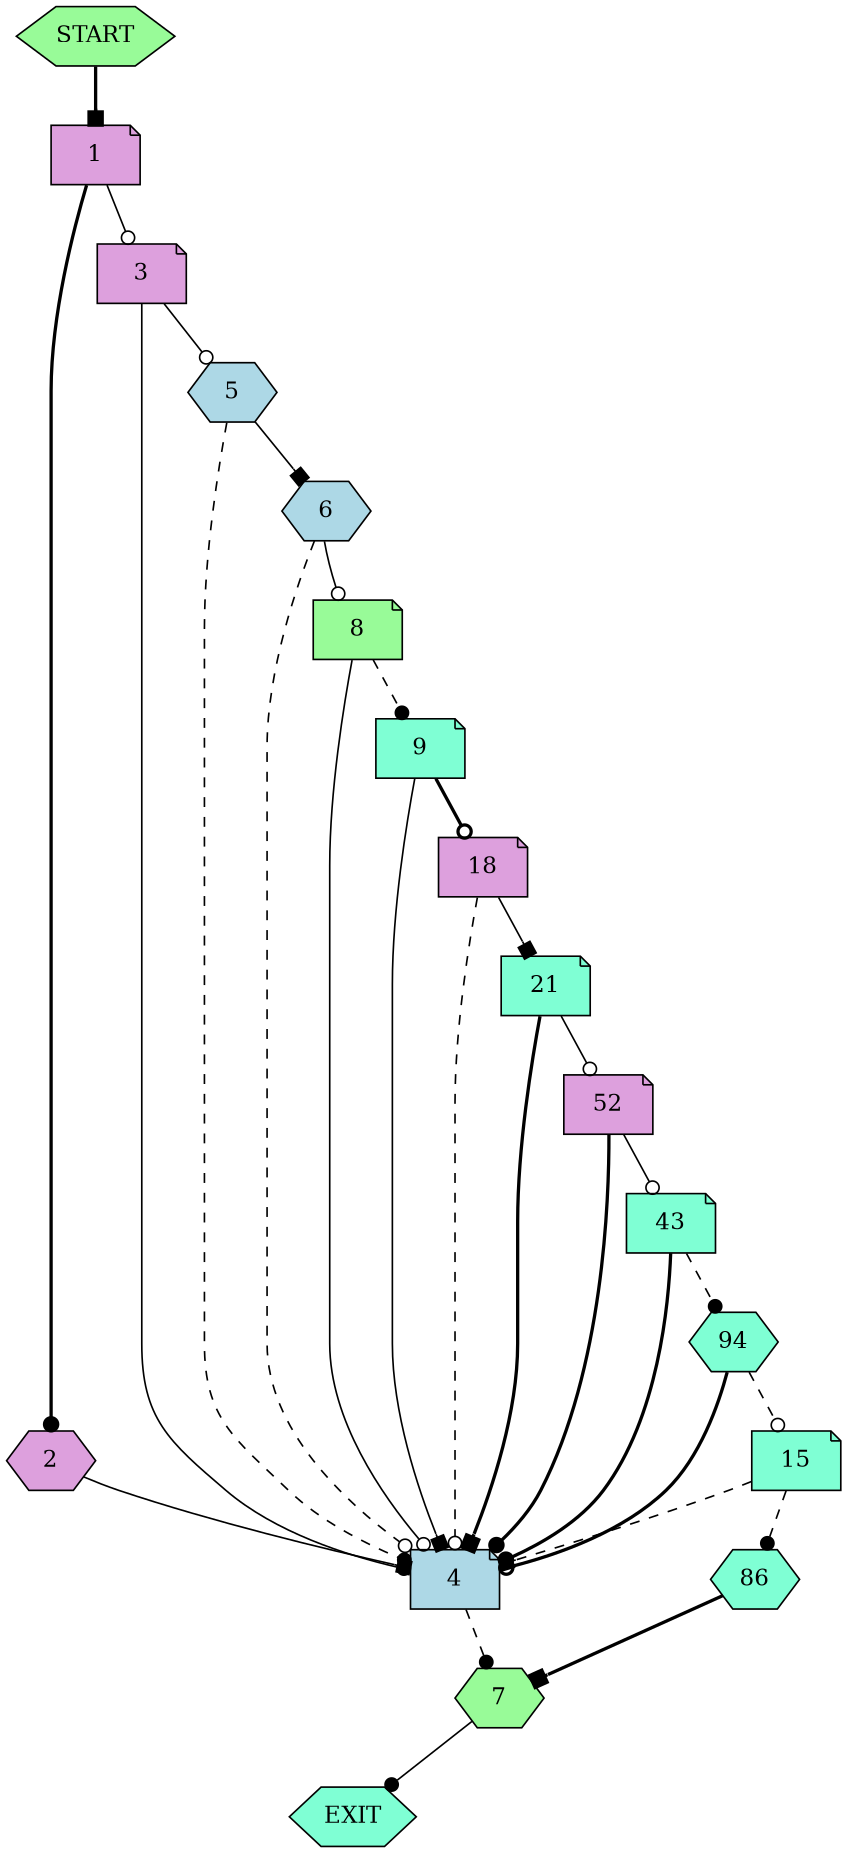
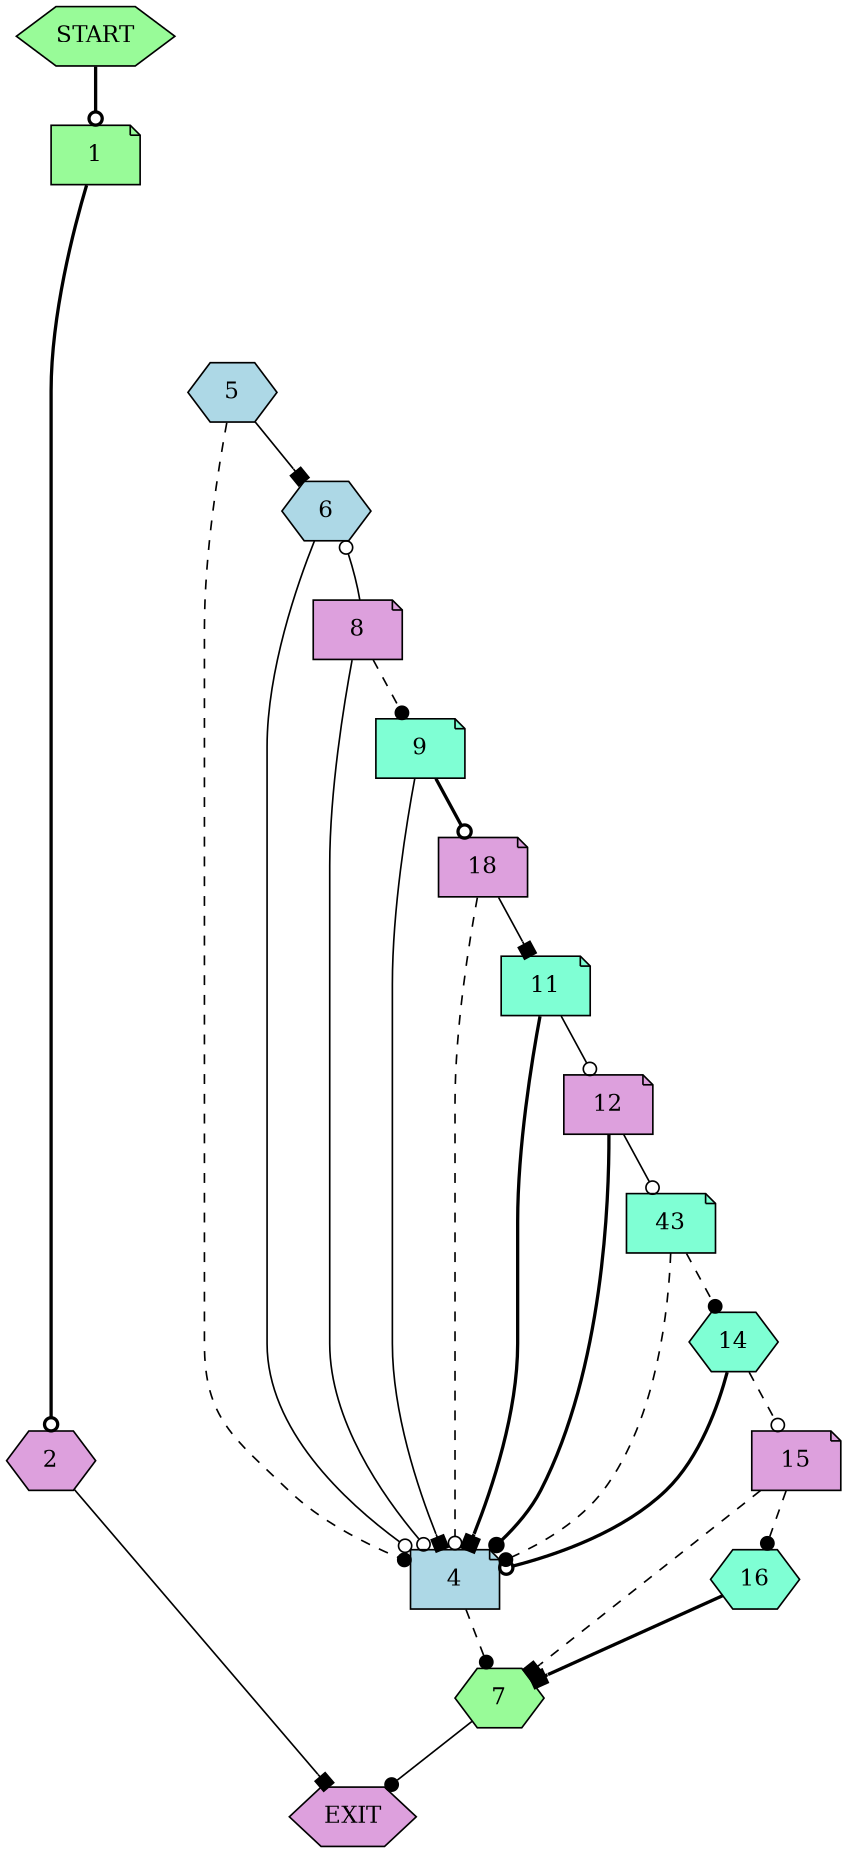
edge "START" -> "1": arrowhead box -> odot
node "1": fillcolor plum -> palegreen
node "3": removed
edge "6" -> "8": reversed
node "8": fillcolor palegreen -> plum
edge "1" -> "2": arrowhead dot -> odot
node "21": label "21" -> "11"
edge "6" -> "4": style dashed -> solid
node "52": label "52" -> "12"
node "94": label "94" -> "14"
edge "43" -> "4": style bold -> dashed
node "15": fillcolor aquamarine -> plum
edge "15" -> "4": now "15" -> "7"
edge "2" -> "4": now "2" -> "EXIT"
node "86": label "86" -> "16"
node "EXIT": fillcolor aquamarine -> plum
